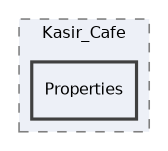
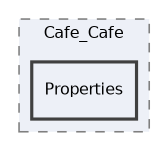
cluster "Kasir_Cafe": label "Kasir_Cafe" -> "Cafe_Cafe"
